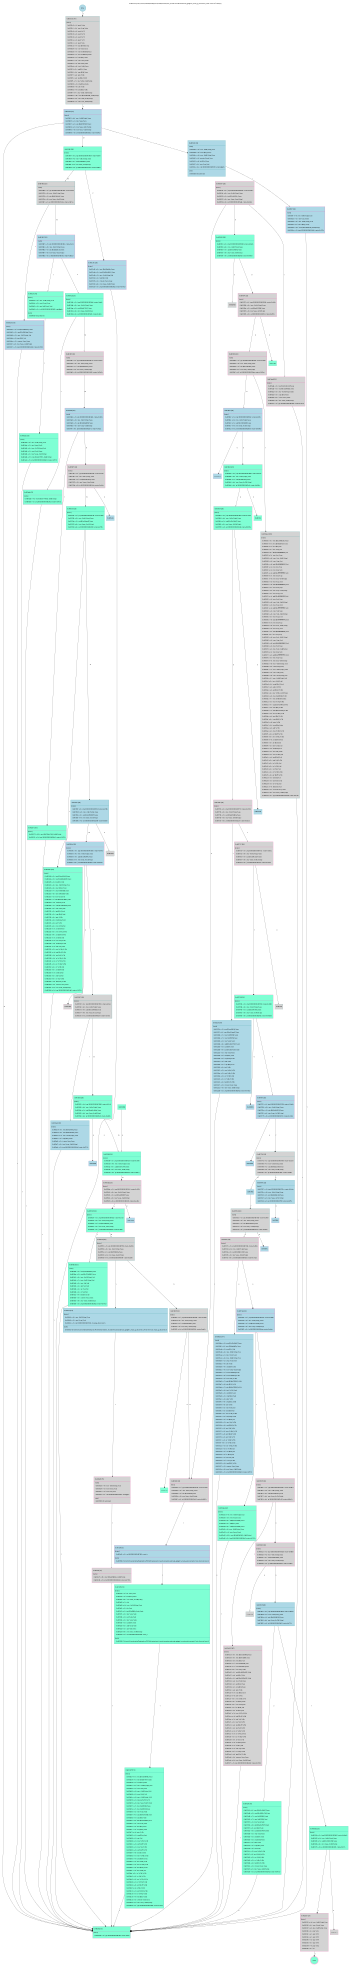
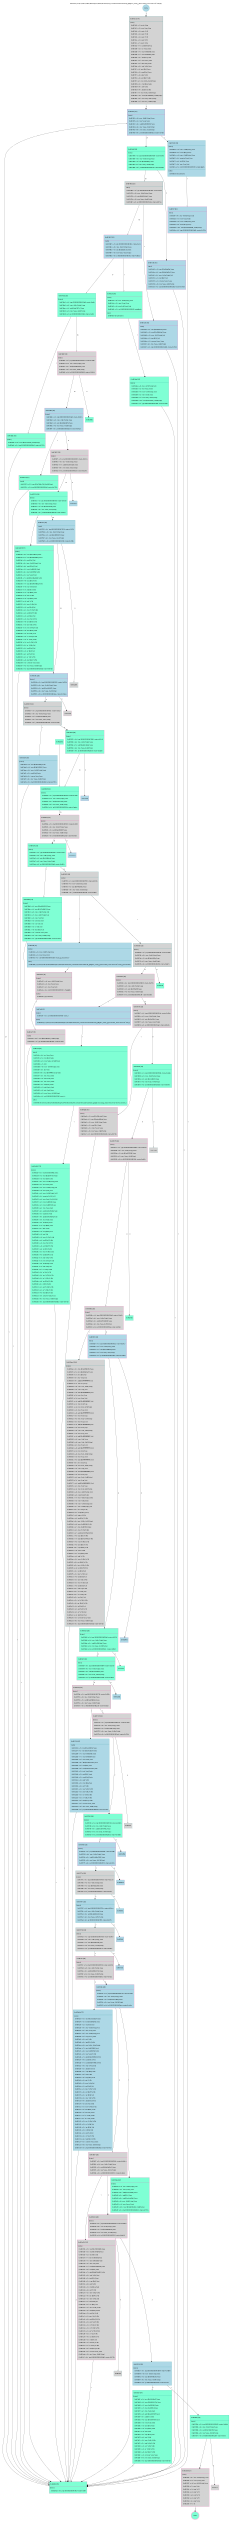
node "0x402480": added
edge "0x401647 [28]" -> "0x40162b [28]": reversed
edge "0x401f0e" -> "0x4017b3 [28]": now "0x401797 [28]" -> "0x4017b3 [28]"
